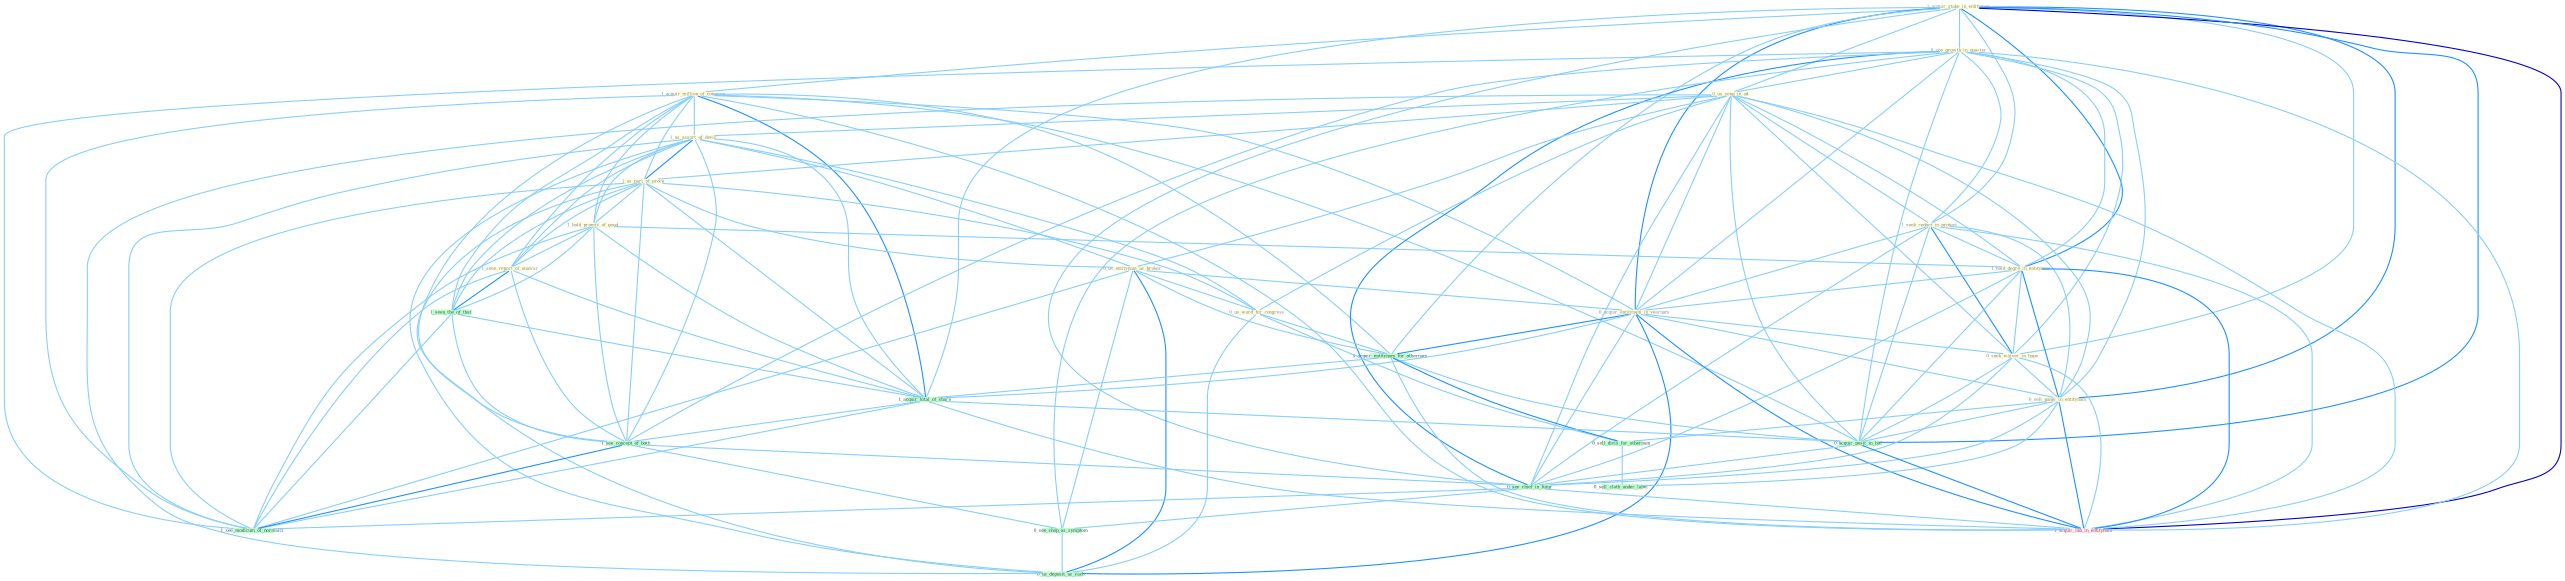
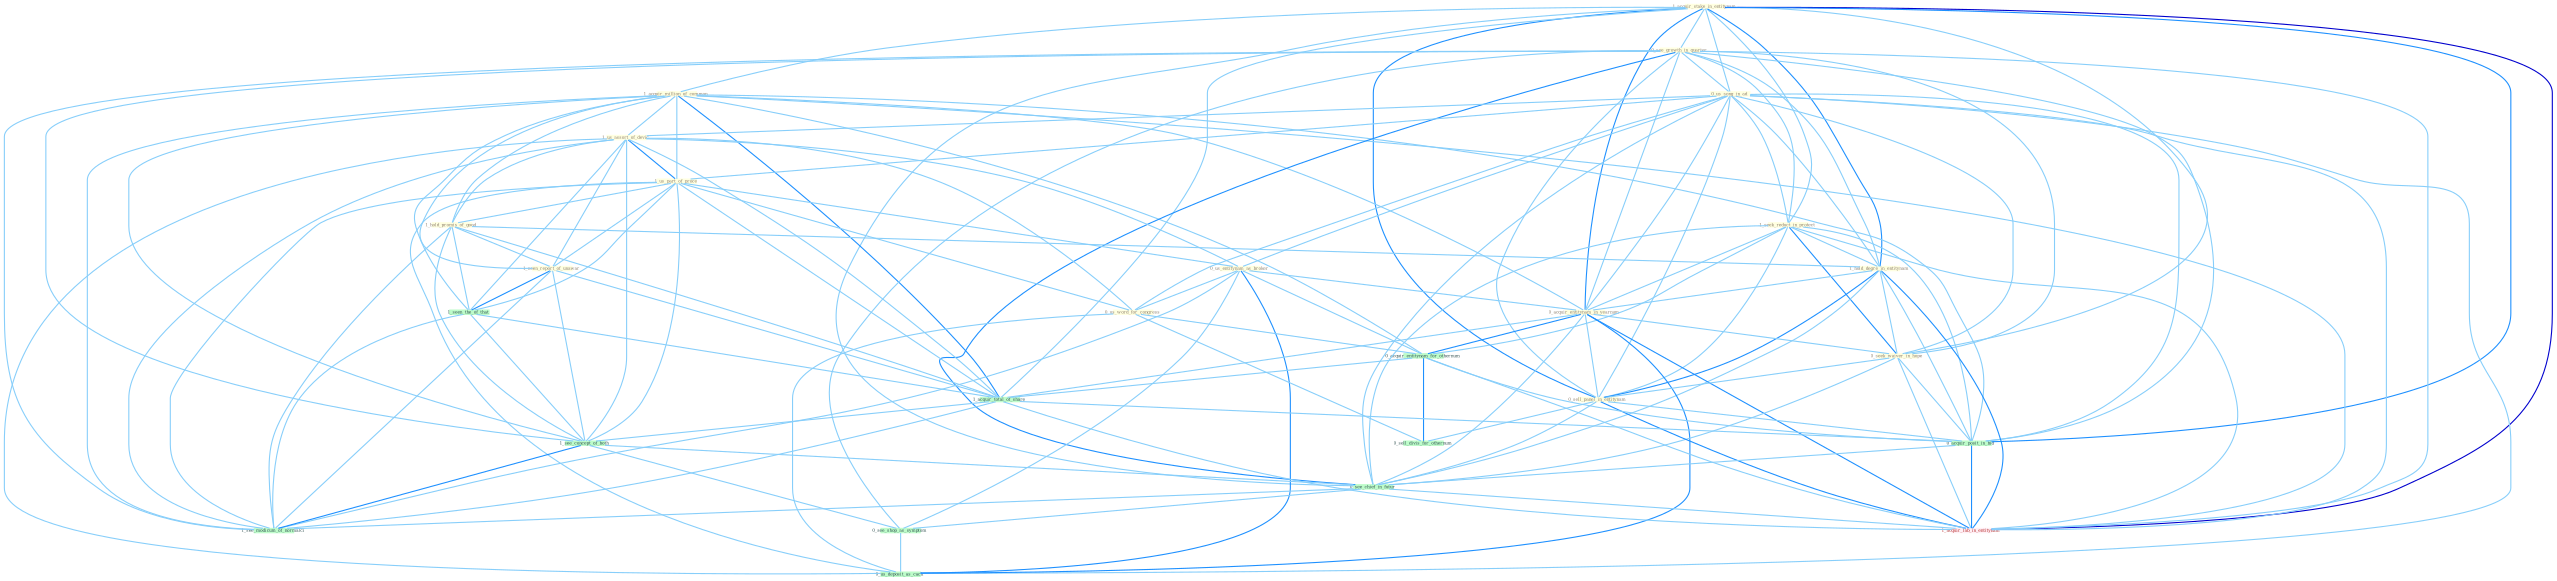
edge "1_acquir_stake_in_entitynam" -- "0_acquir_entitynam_for_othernum": now "1_seek_reduct_in_protect" -- "0_acquir_entitynam_for_othernum"
node "0_sell_cloth_under_label": removed
